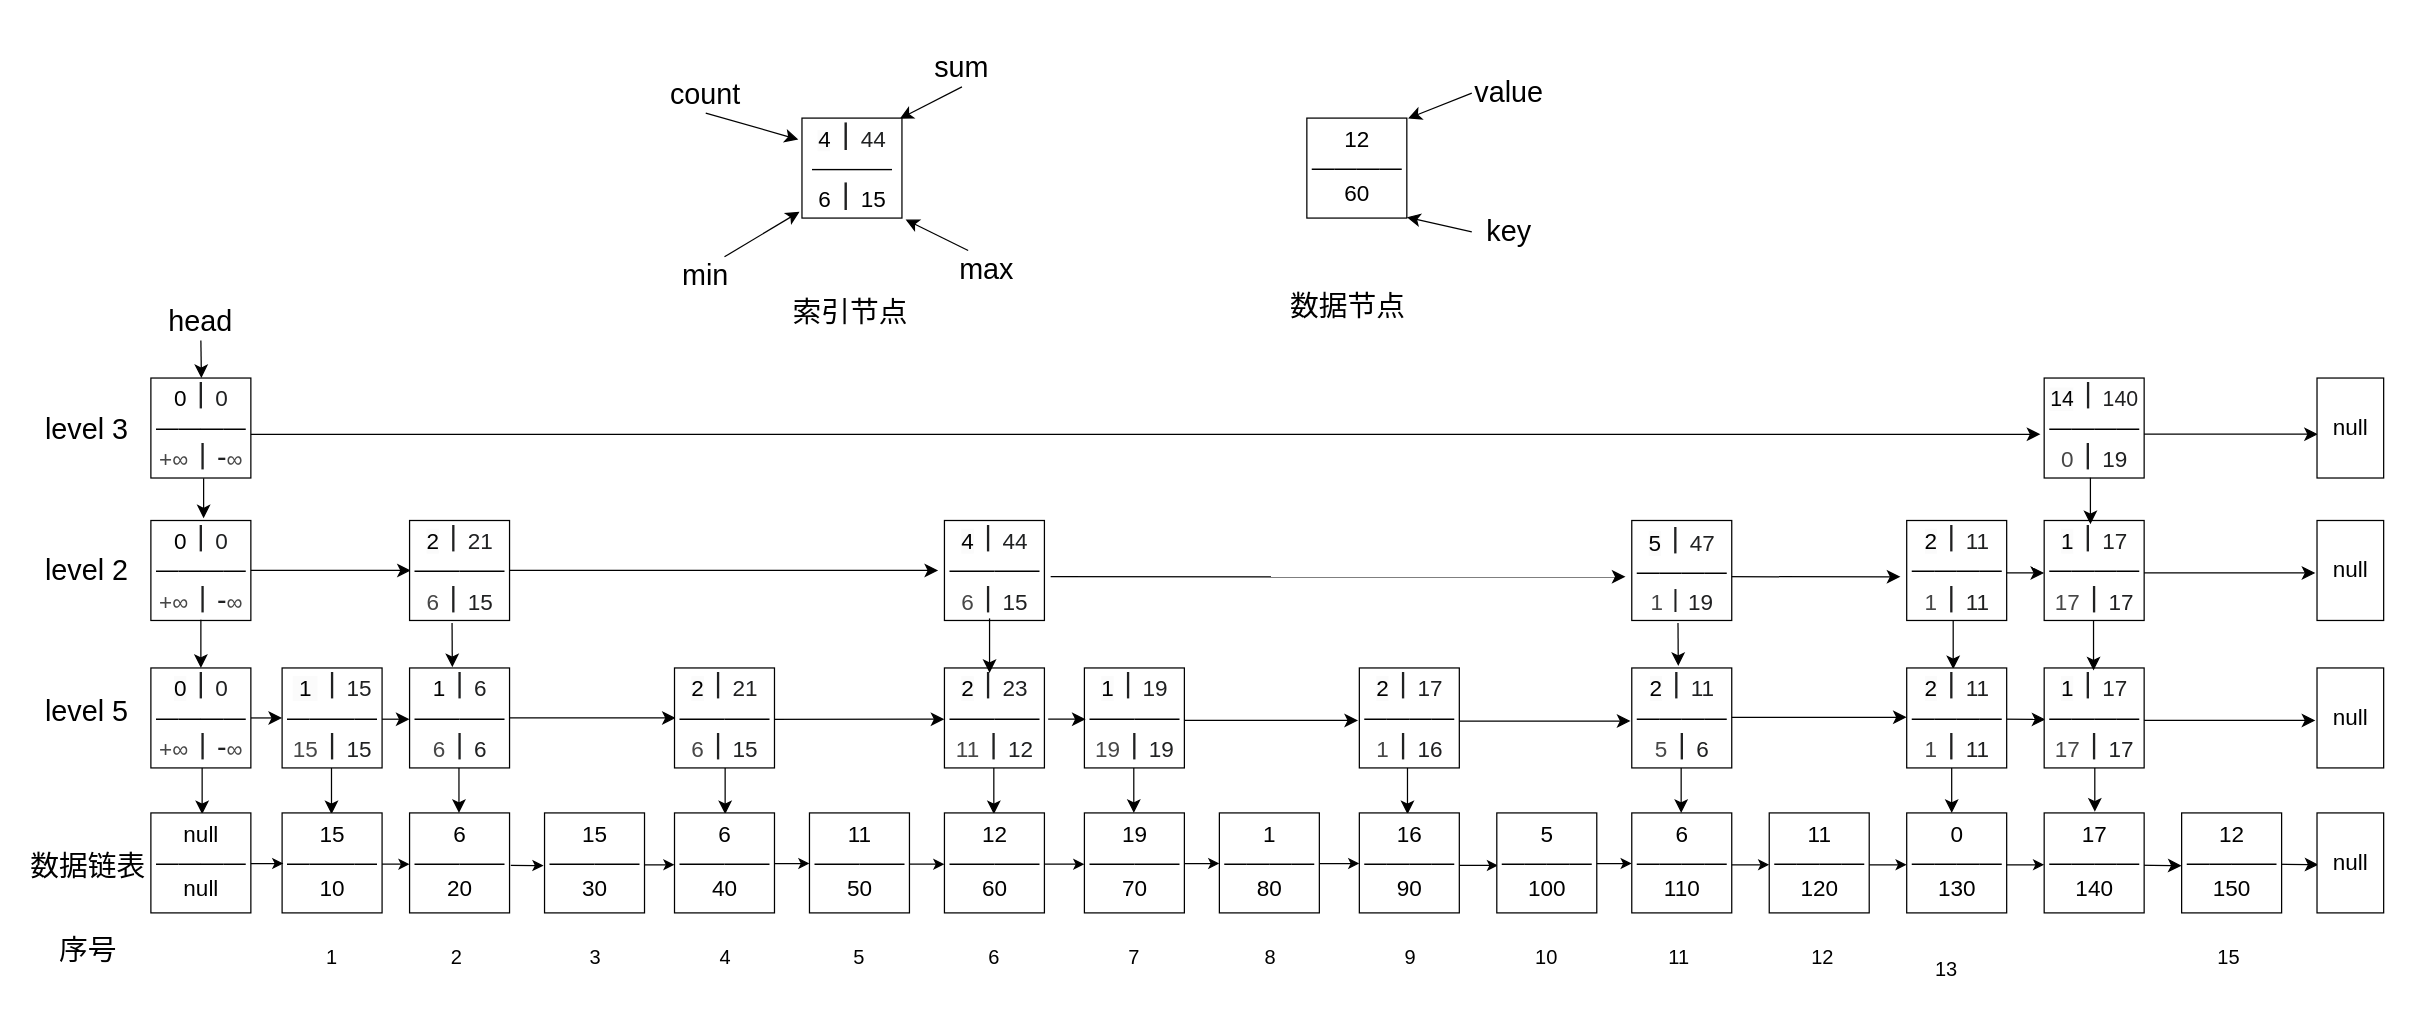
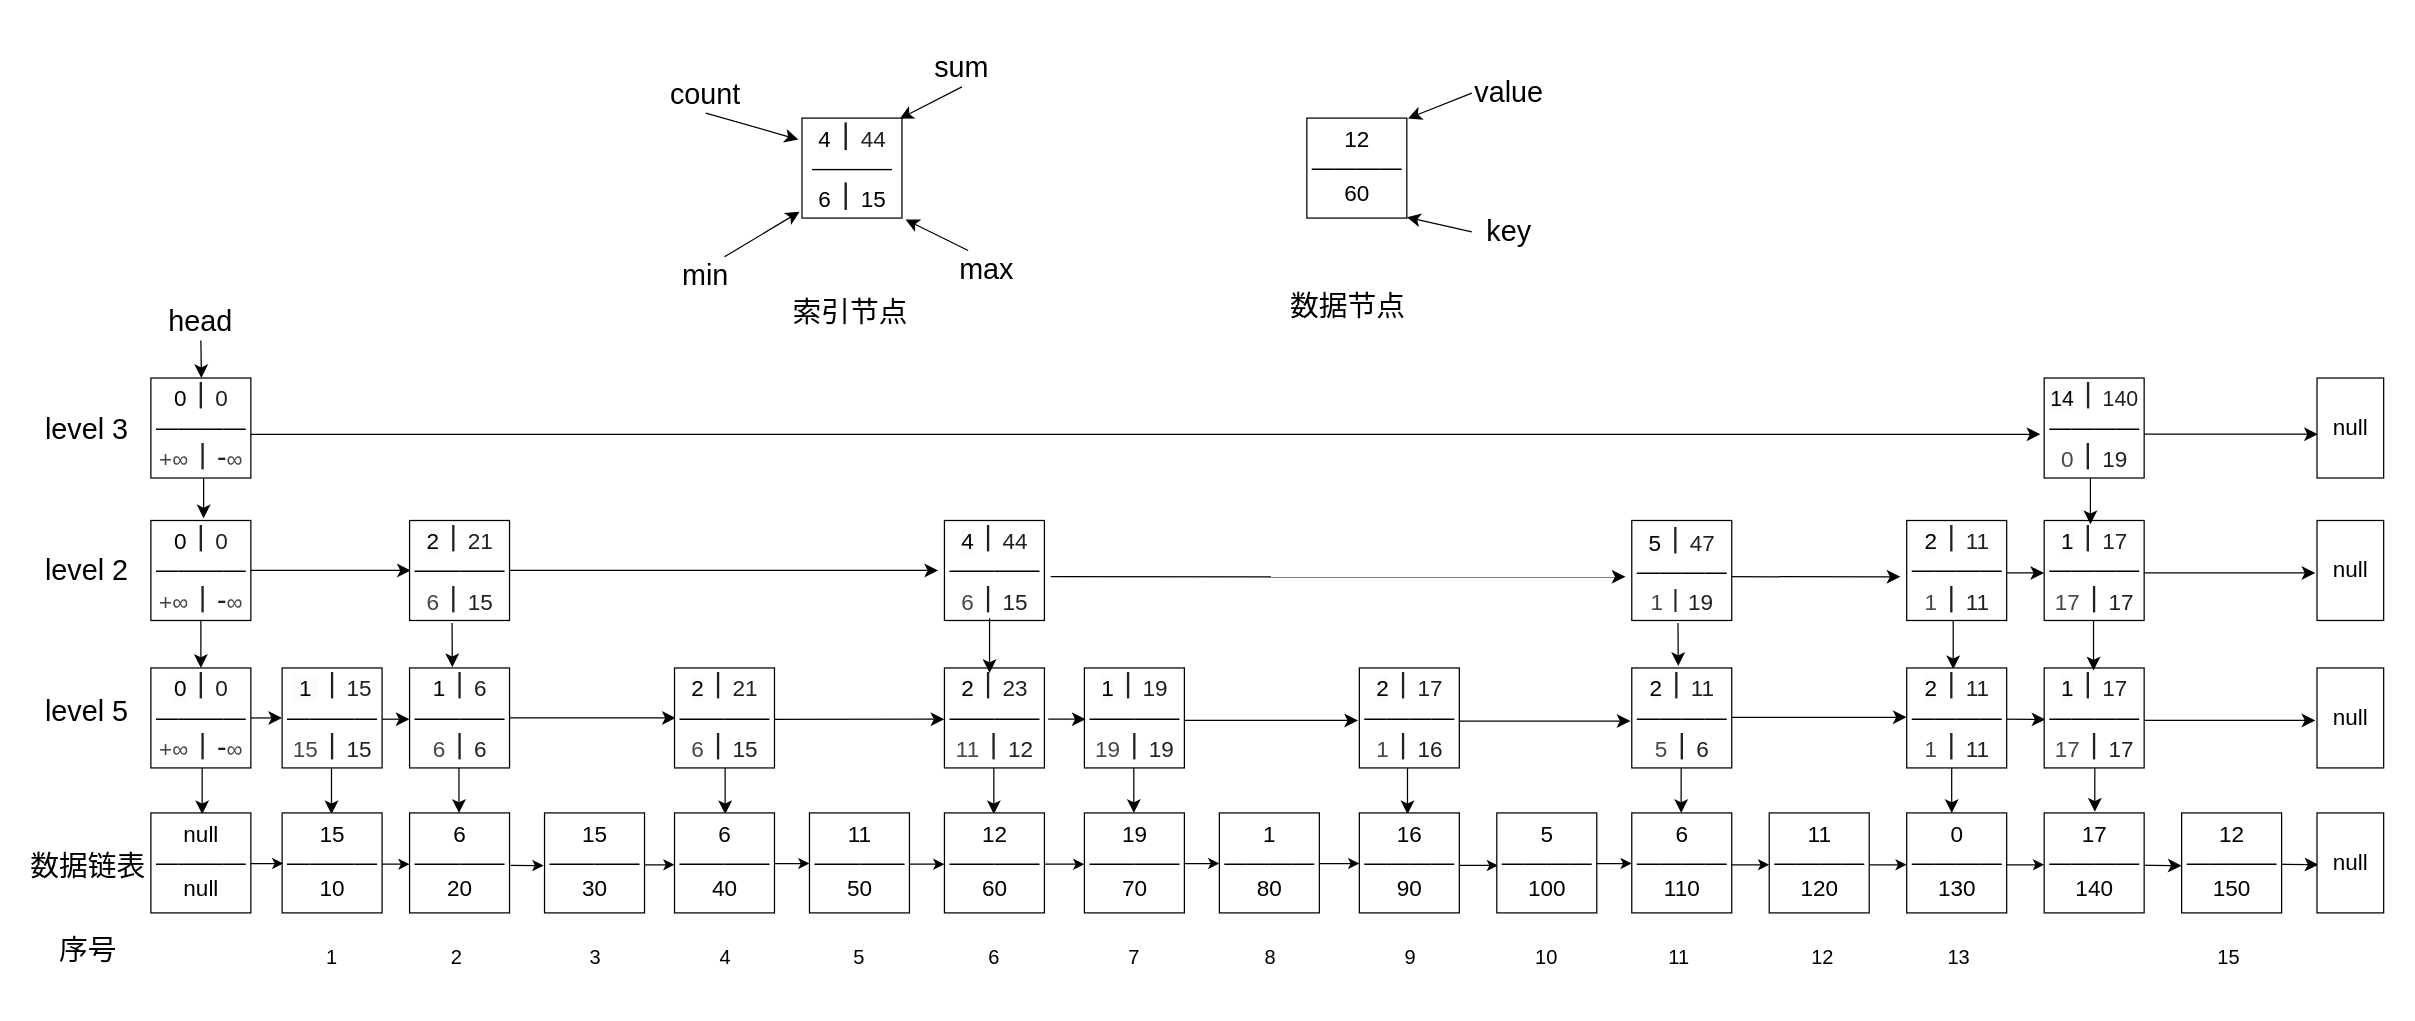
node "13": moved (1947, 969) -> (1959, 957)
